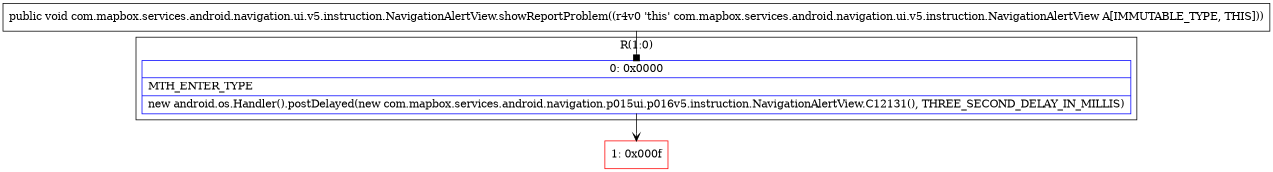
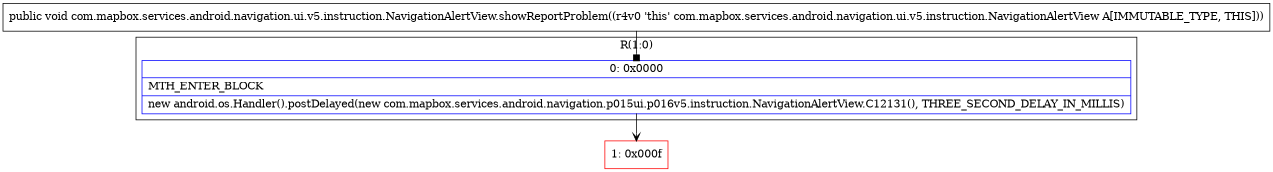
node "0: 0x0000": text "MTH_ENTER_TYPE" -> "MTH_ENTER_BLOCK"
